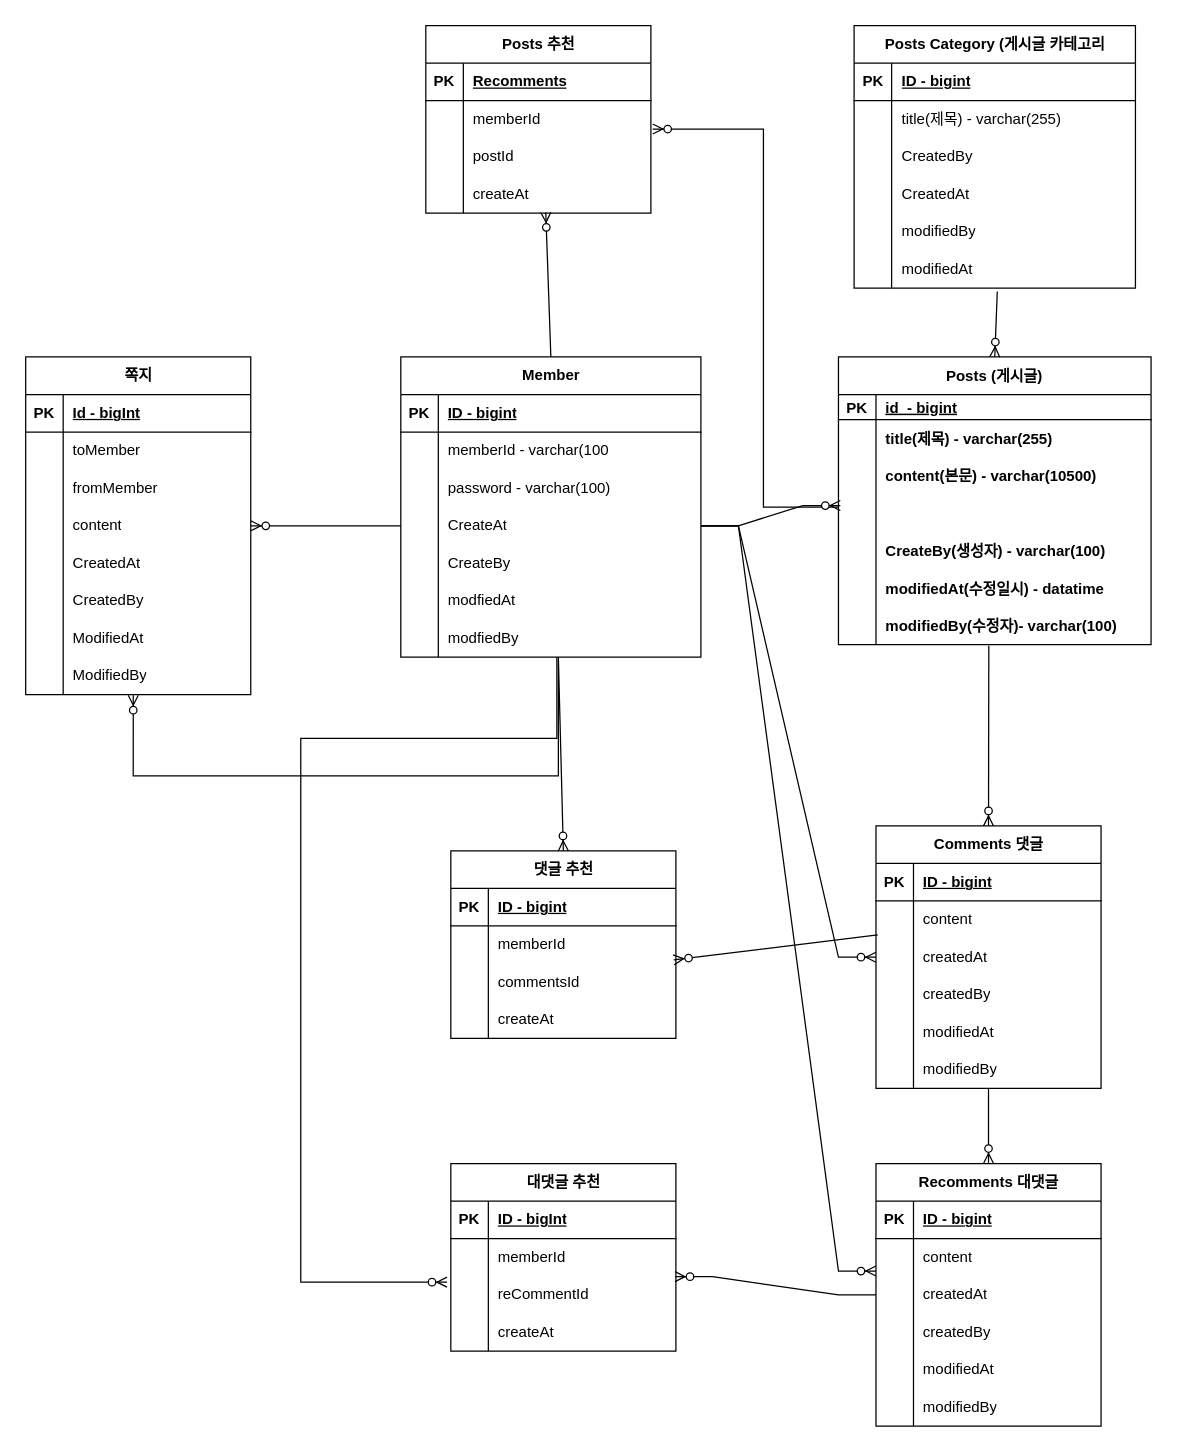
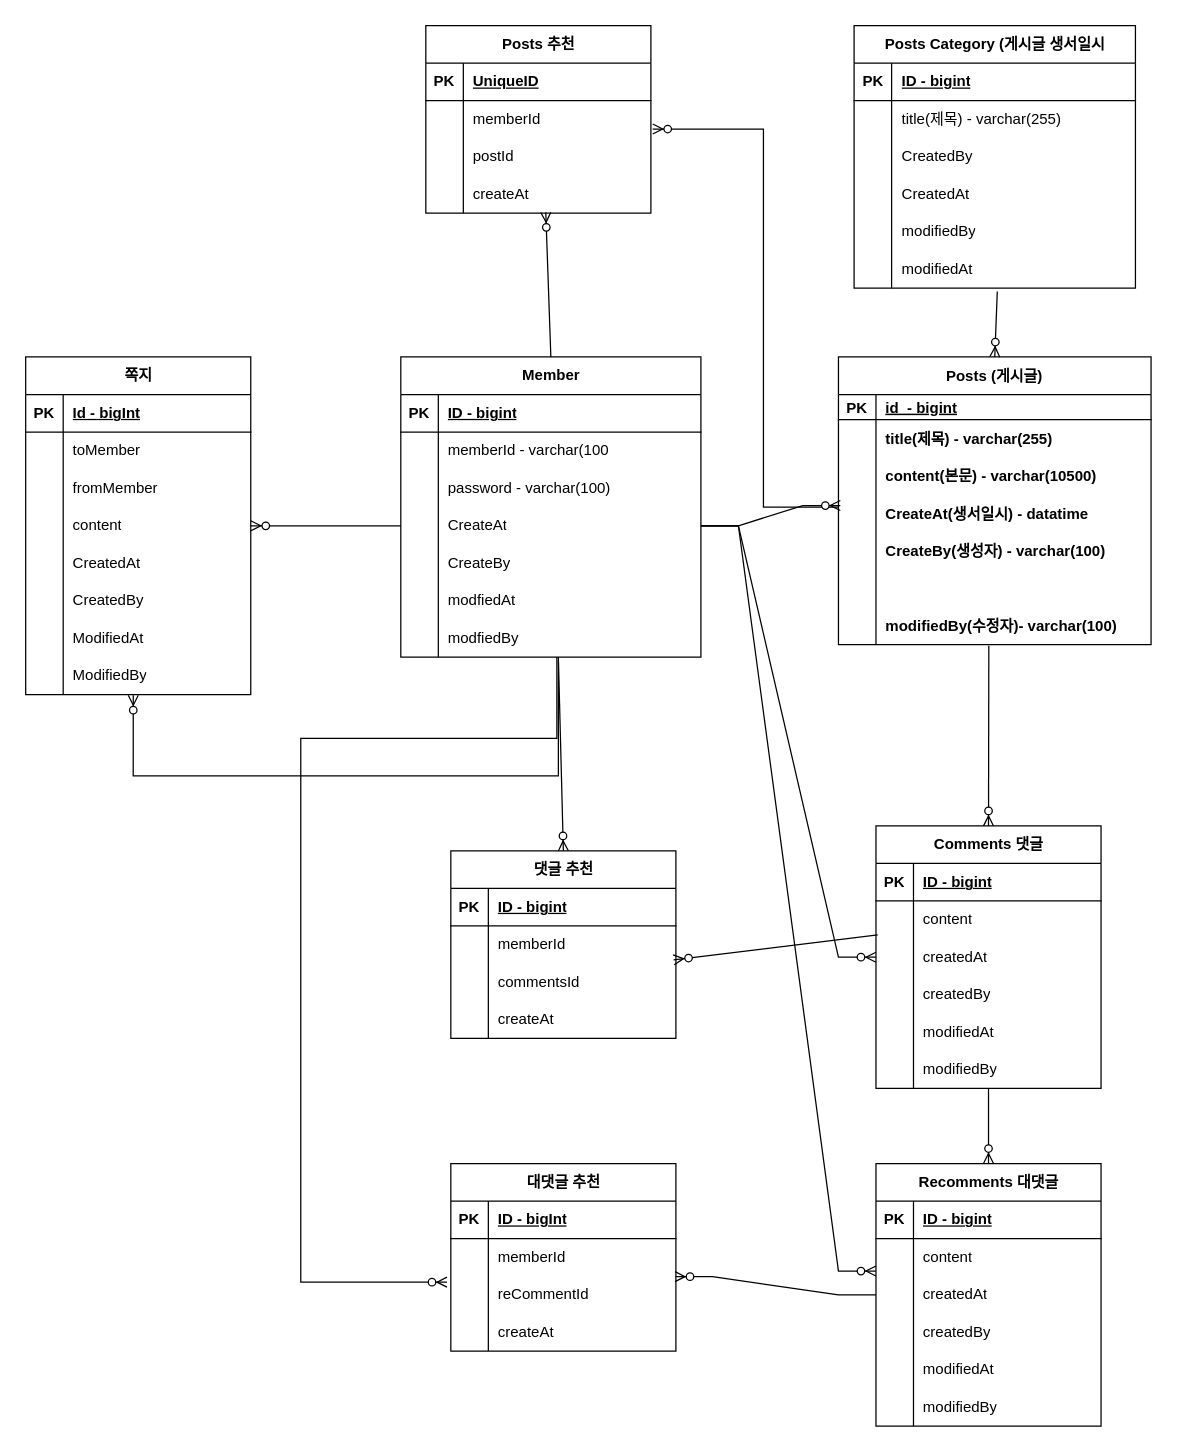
node "Posts Category (게시글 카테고리": label "Posts Category (게시글 카테고리" -> "Posts Category (게시글 생서일시"
node "Recomments": label "Recomments" -> "UniqueID"
node "CreateAt(생서일시) - datatime": added
node "modifiedAt(수정일시) - datatime": removed
